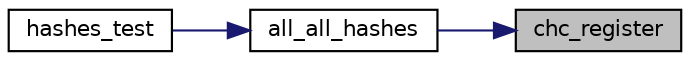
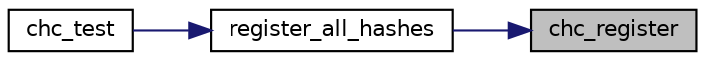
node "hashes_test": label "hashes_test" -> "chc_test"
node "all_all_hashes": label "all_all_hashes" -> "register_all_hashes"
